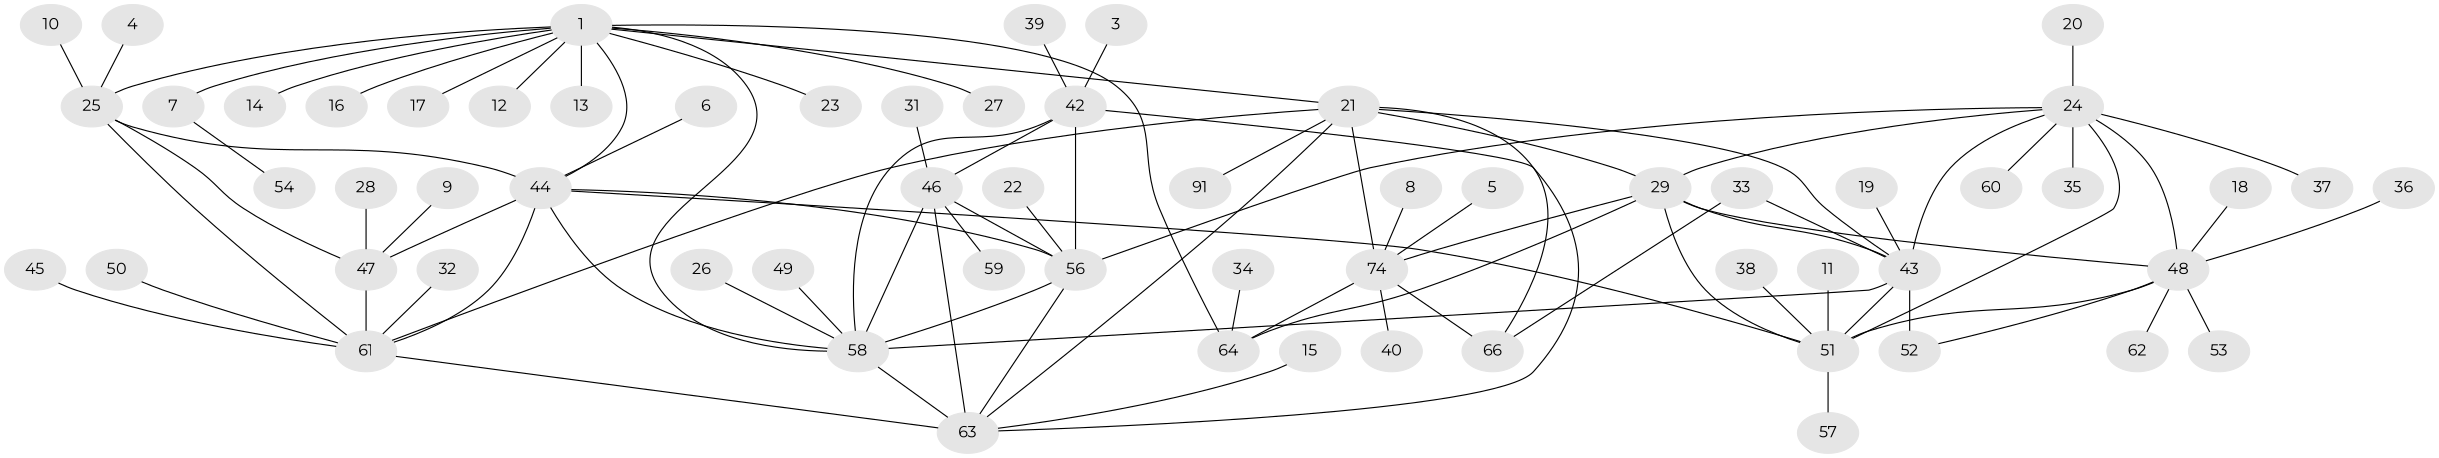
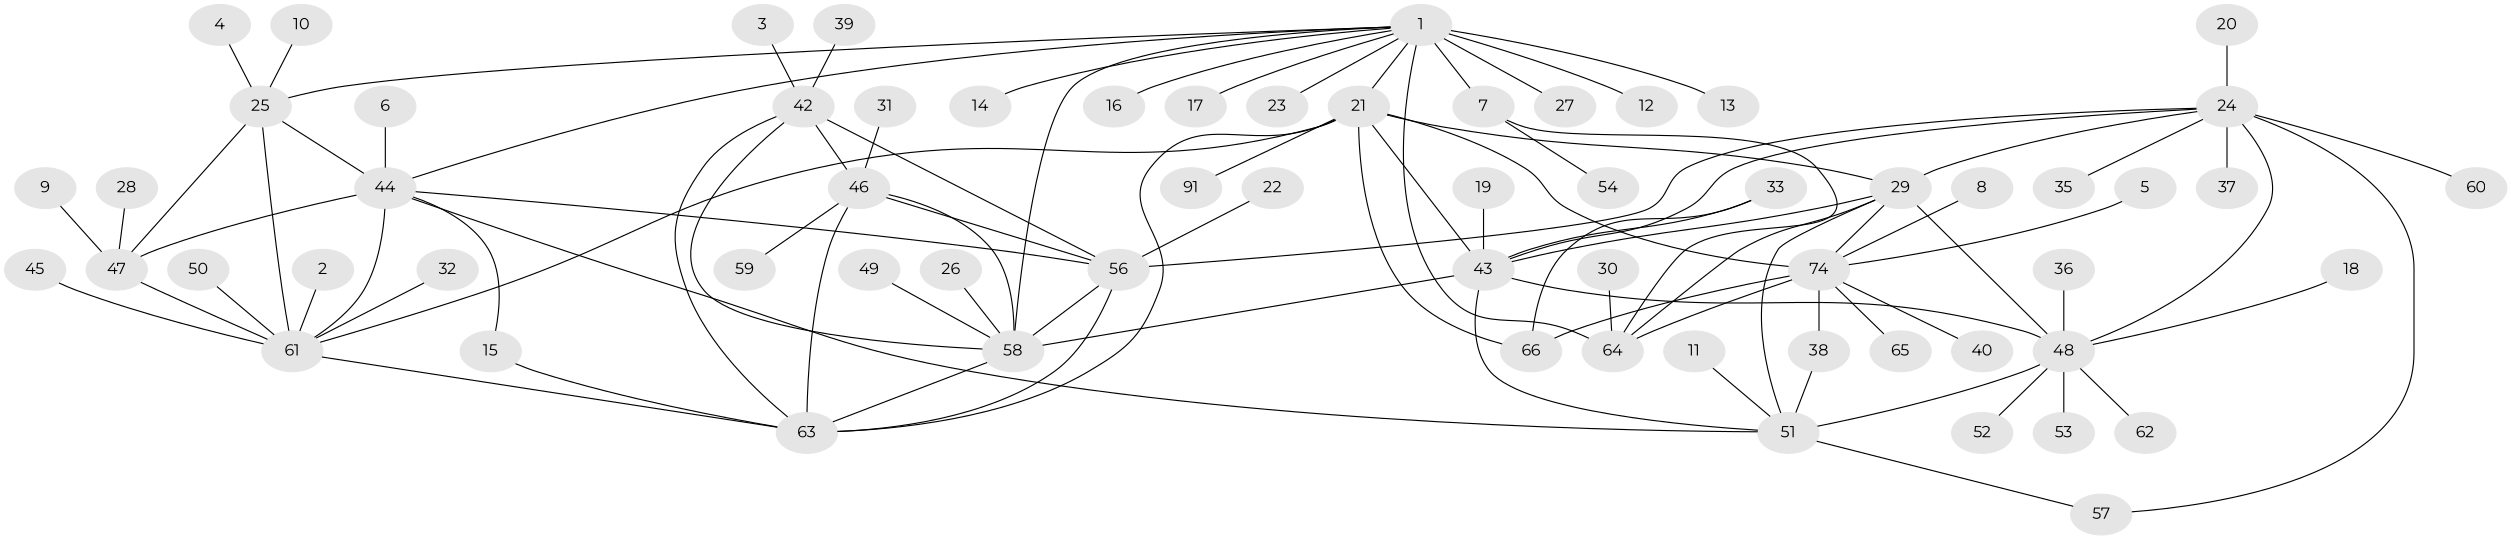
edge "7" -- "64": added
edge "24" -- "51": now "24" -- "57"
node "2": added
node "34": label "34" -> "30"
edge "43" -- "52": now "43" -- "48"
edge "74" -- "38": added
edge "44" -- "58": now "44" -- "15"
node "65": added
